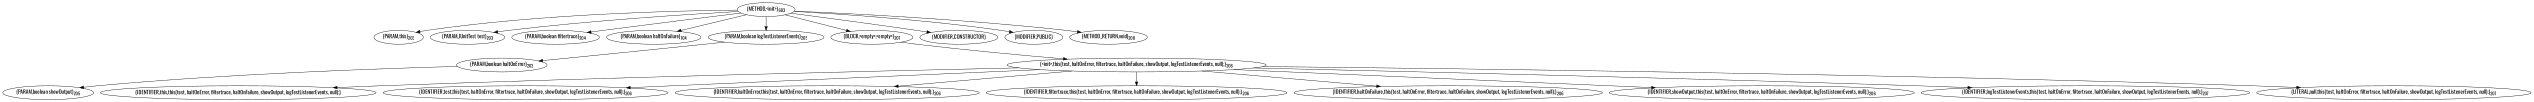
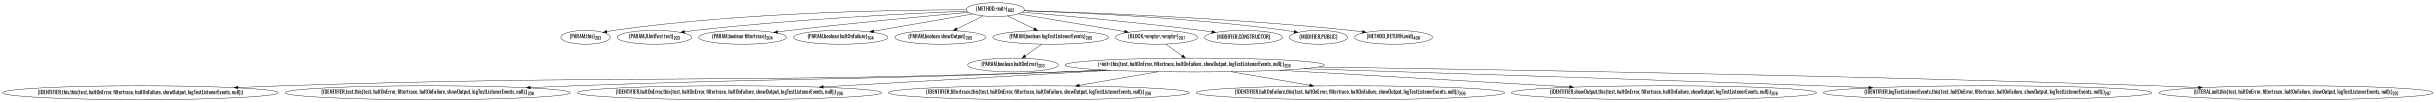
node "(METHOD_RETURN,void)": text "208" -> "408"
edge "(PARAM,boolean haltOnError)" -> "(PARAM,boolean showOutput)": now "(METHOD,<init>)" -> "(PARAM,boolean showOutput)"
